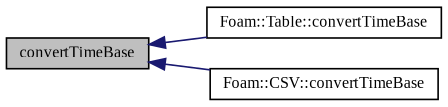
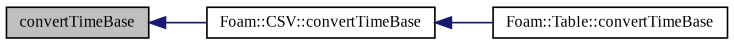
edge "Foam::Table::convertTimeBase" -> "convertTimeBase": now "Foam::Table::convertTimeBase" -> "Foam::CSV::convertTimeBase"
